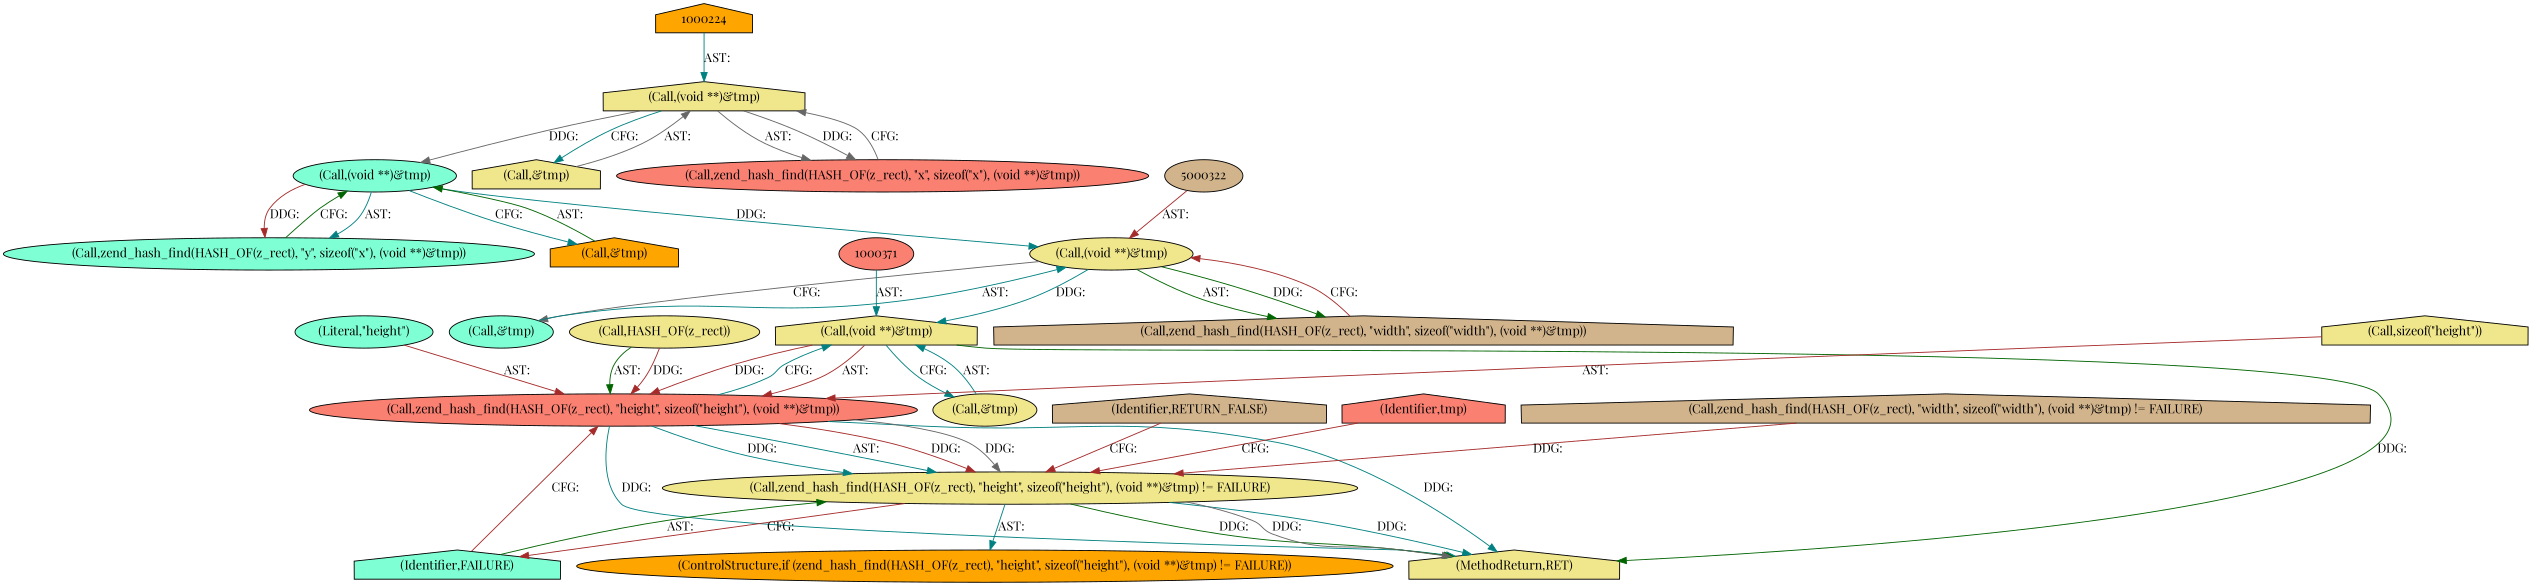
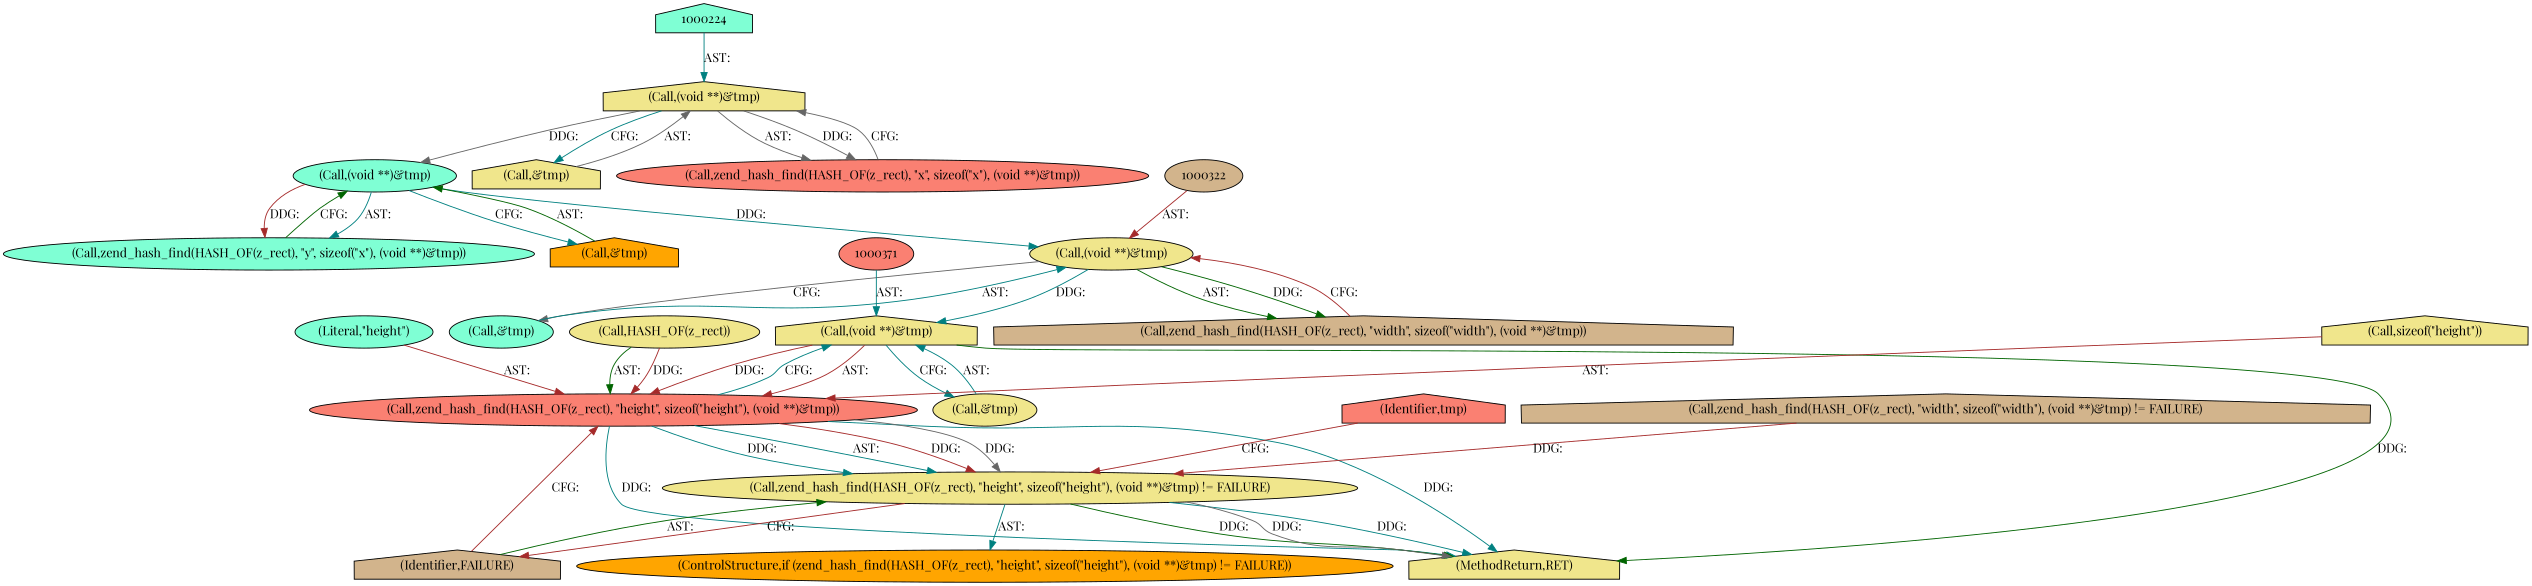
node "1000224": fillcolor orange -> aquamarine
node "5000322": label "5000322" -> "1000322"
node "(Identifier,RETURN_FALSE)": removed
node "(Identifier,FAILURE)": fillcolor aquamarine -> tan
